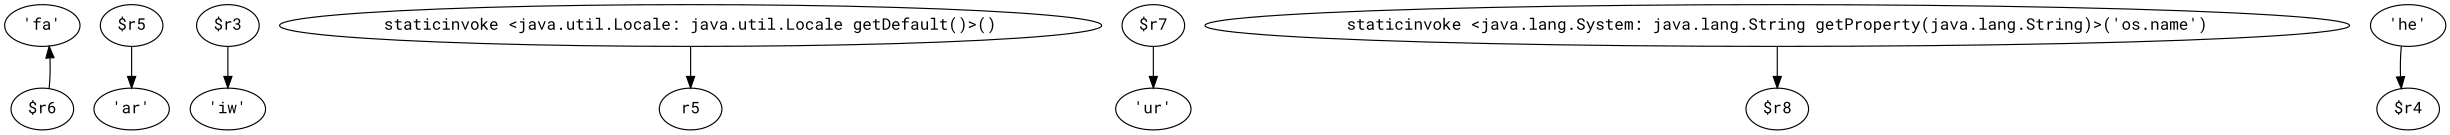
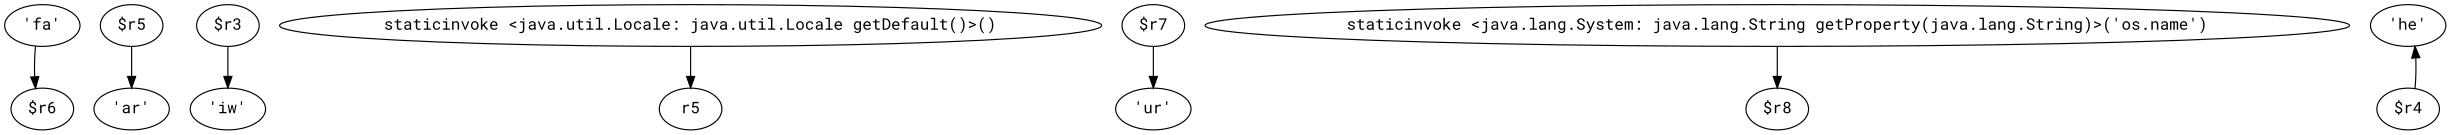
edge "'he'" -> "$r4": reversed
edge "$r6" -> "'fa'": reversed
